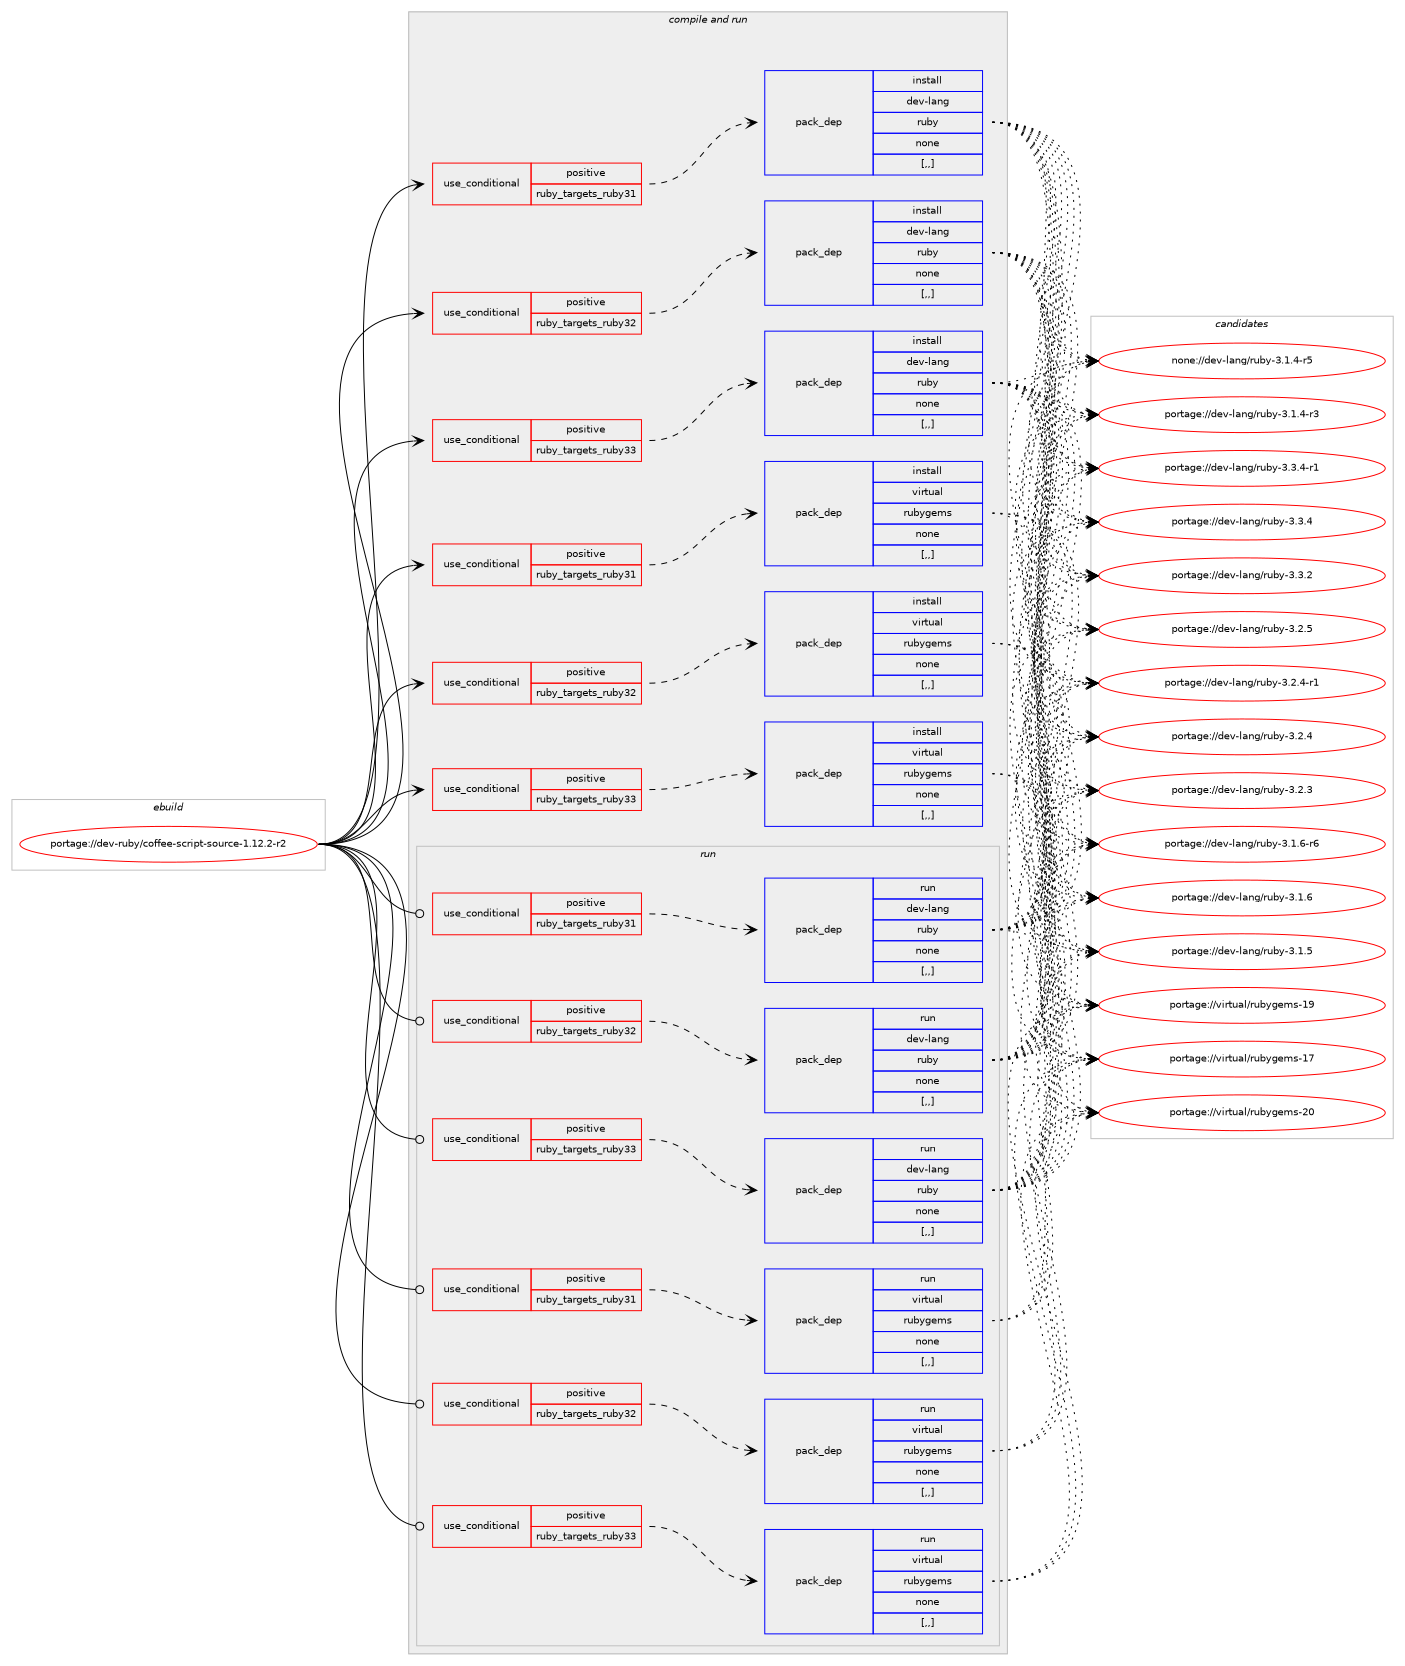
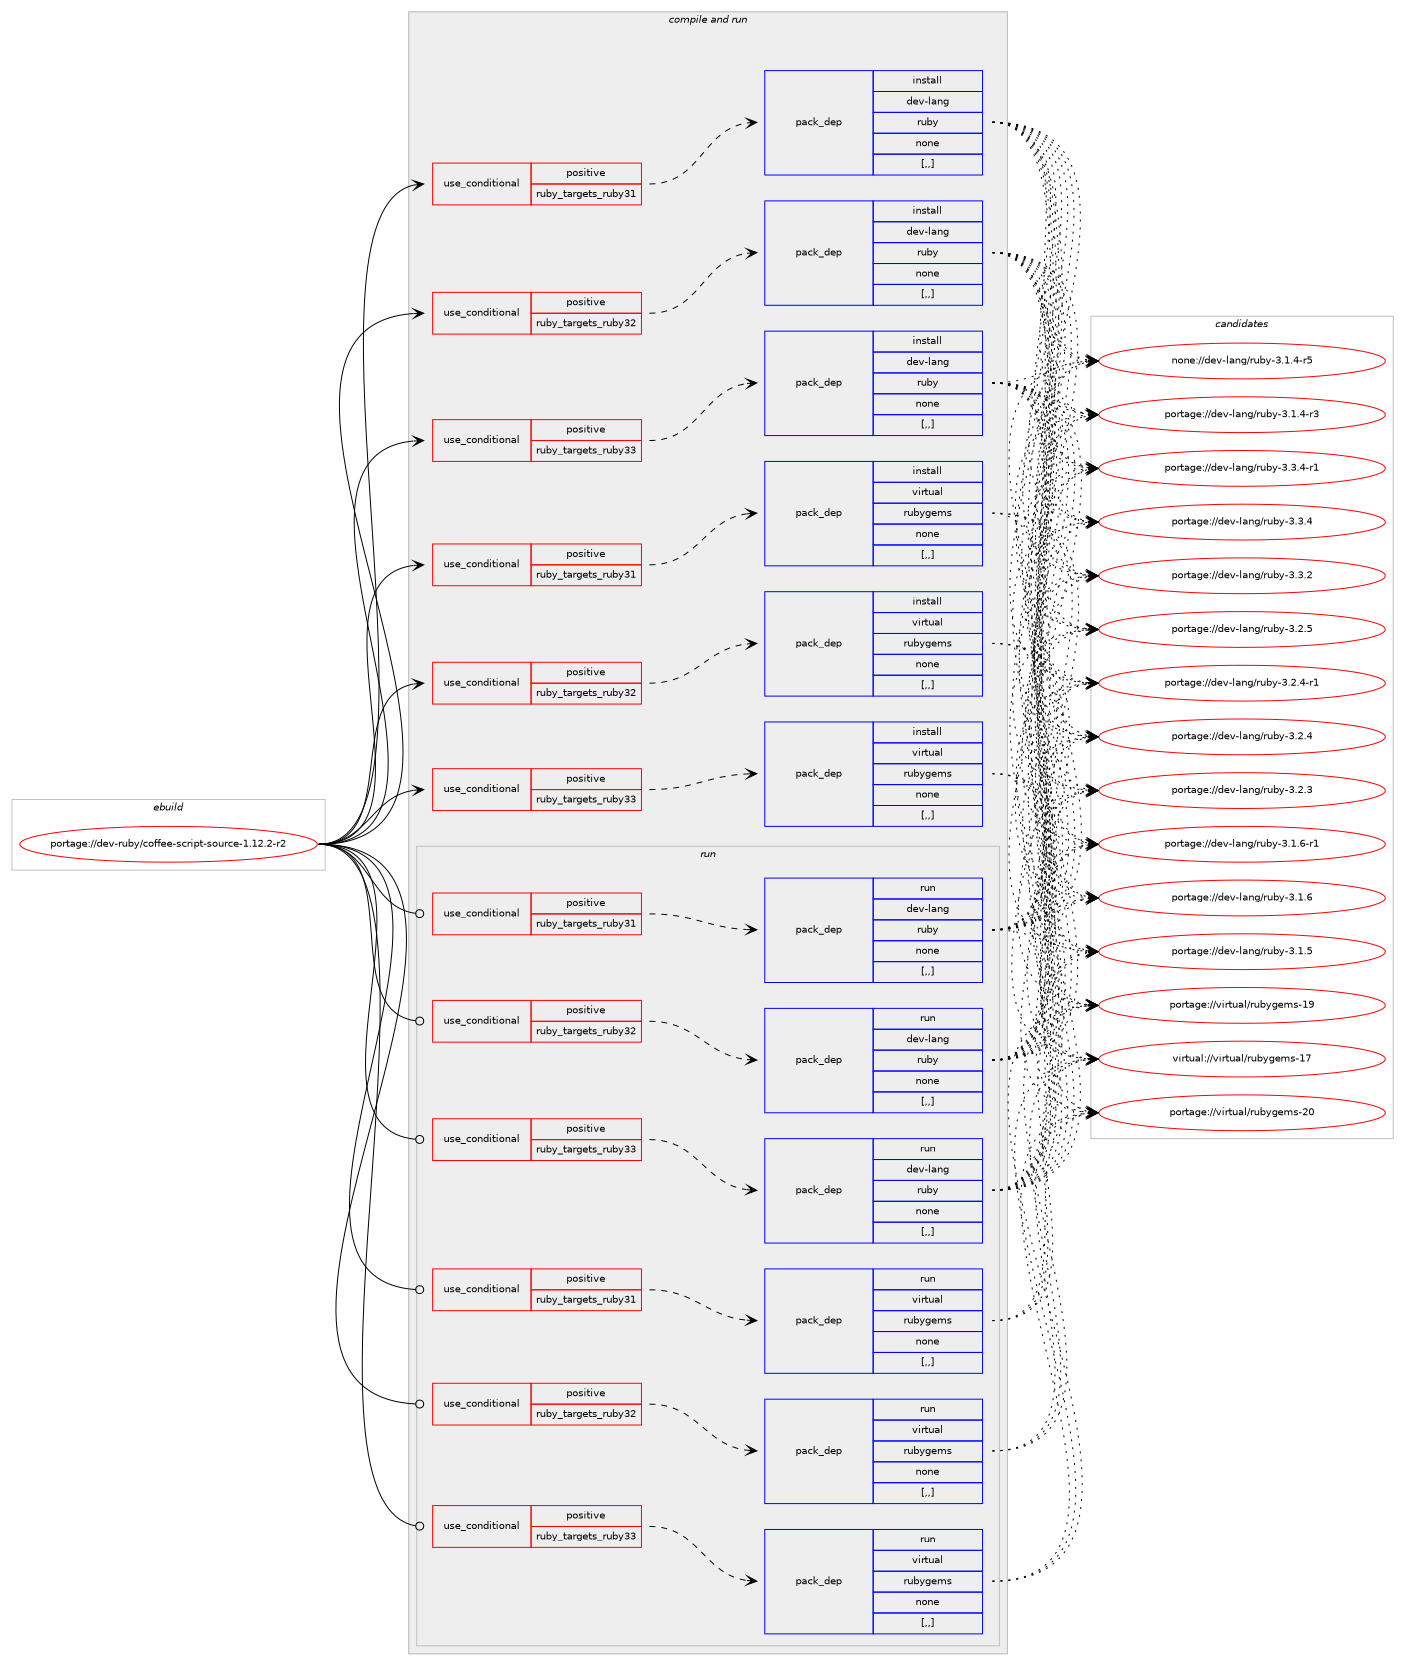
node "portage://dev-lang/ruby-3.1.6-r6": label "portage://dev-lang/ruby-3.1.6-r6" -> "portage://dev-lang/ruby-3.1.6-r1"
node "portage://virtual/rubygems-17": label "portage://virtual/rubygems-17" -> "virtual://virtual/rubygems-17"
